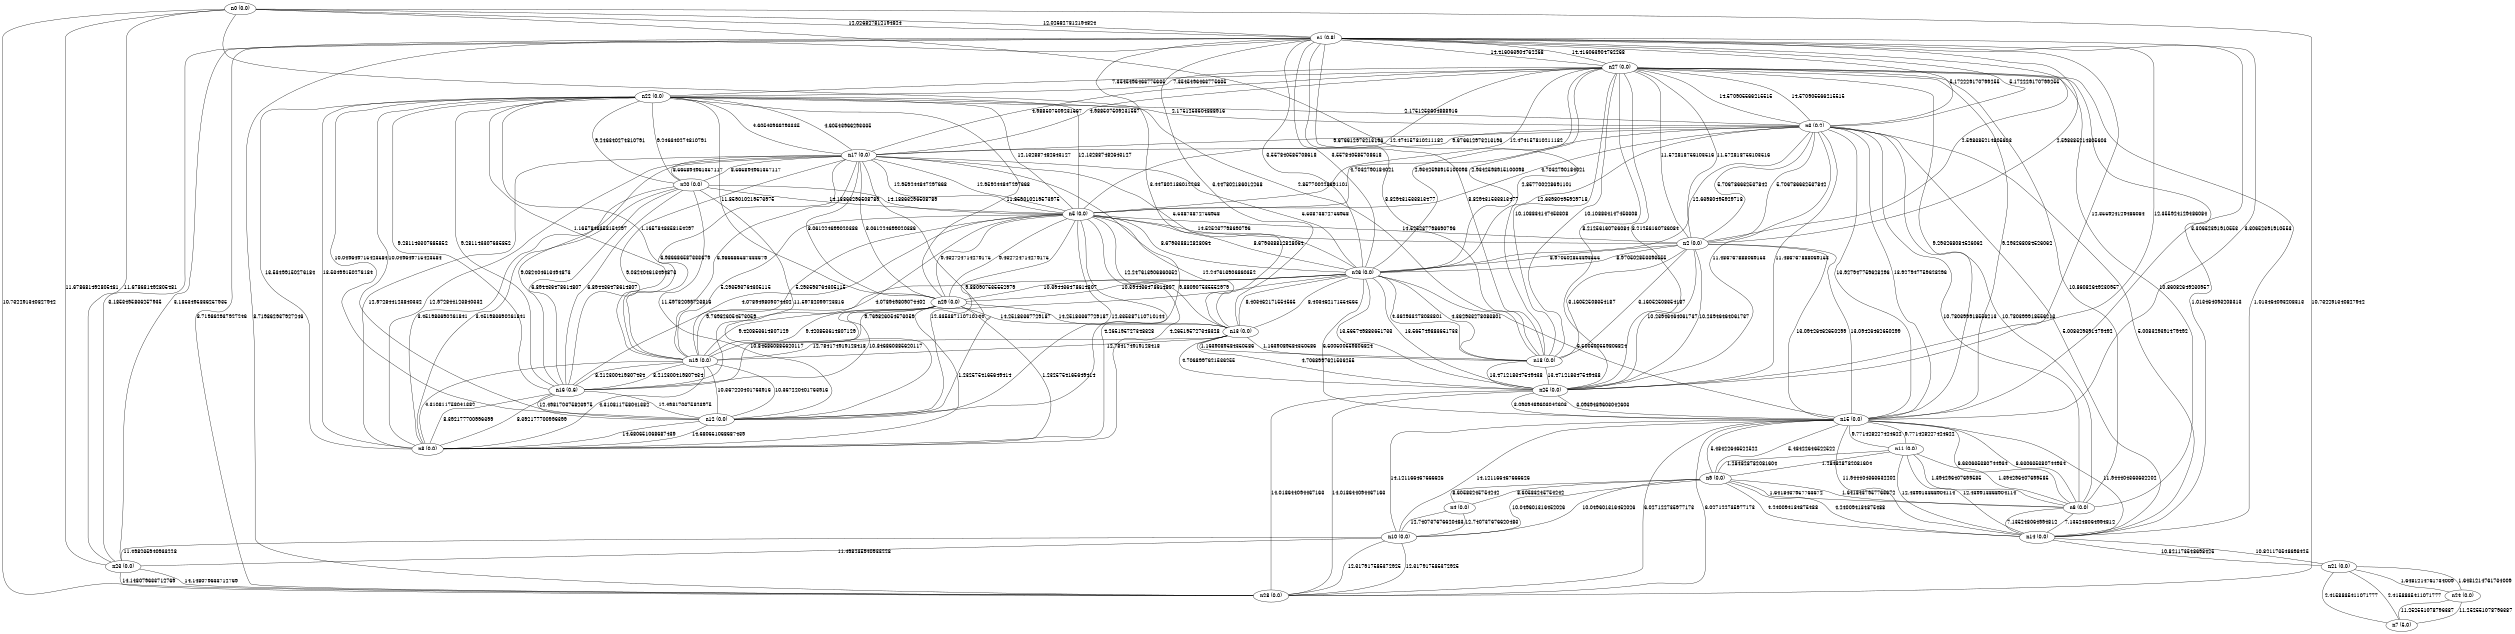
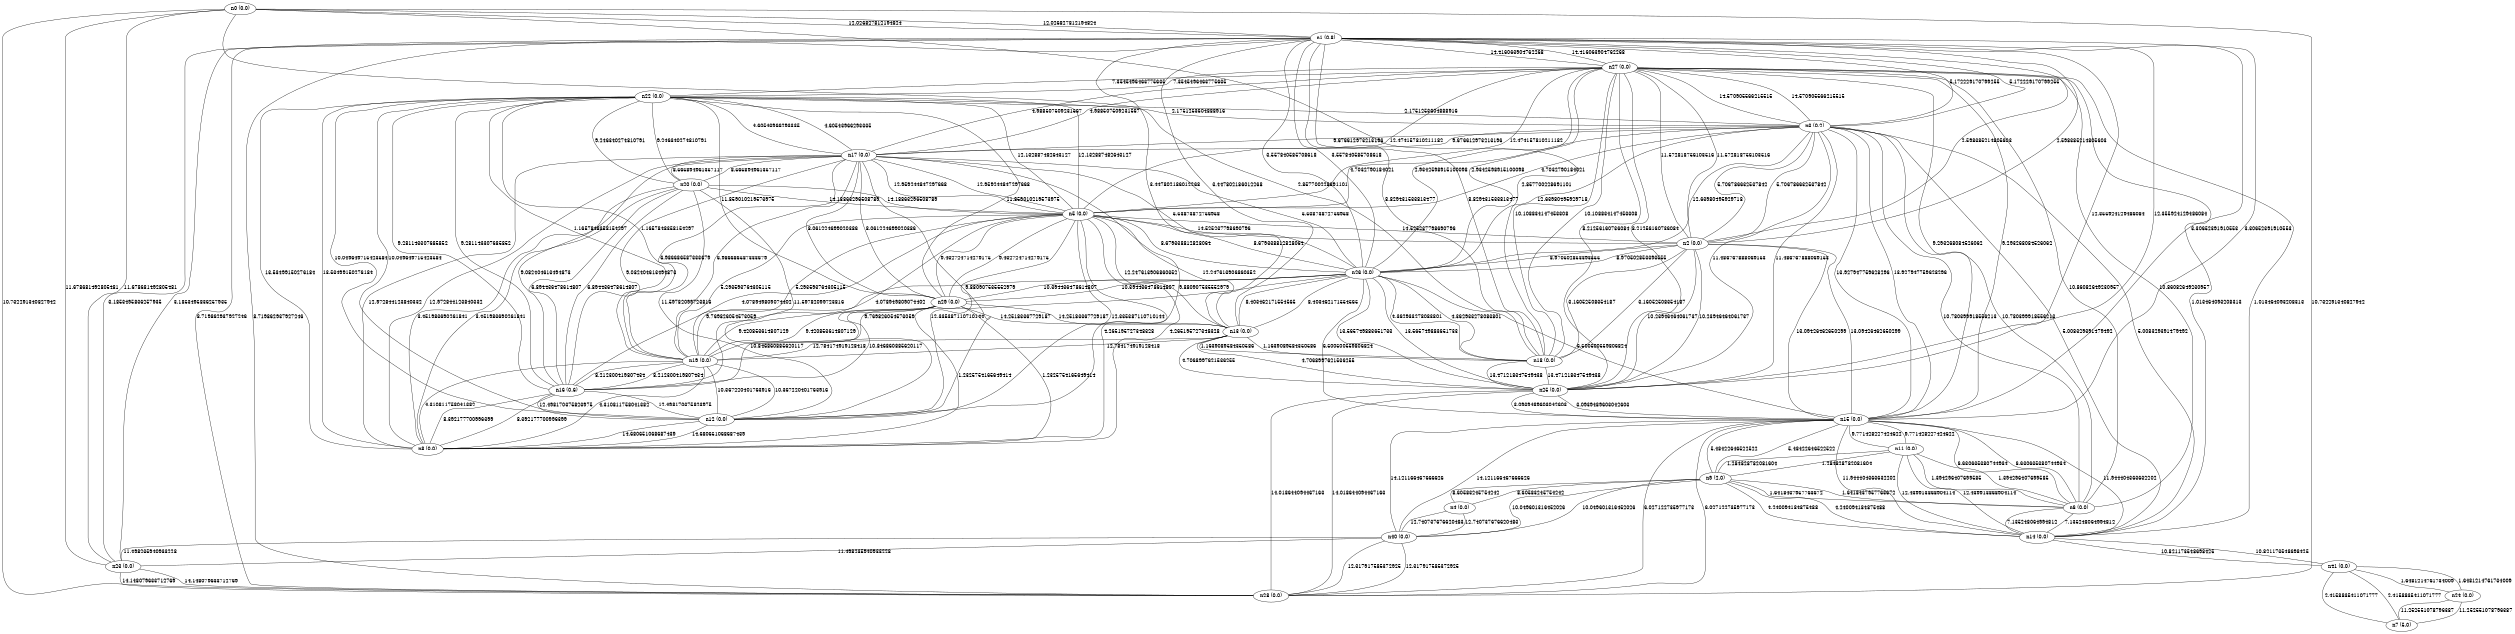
node "n9 (0.0)": label "n9 (0.0)" -> "n9 (2.0)"
node "n10 (0.0)": label "n10 (0.0)" -> "n40 (0.0)"
node "n21 (0.0)": label "n21 (0.0)" -> "n41 (0.0)"
